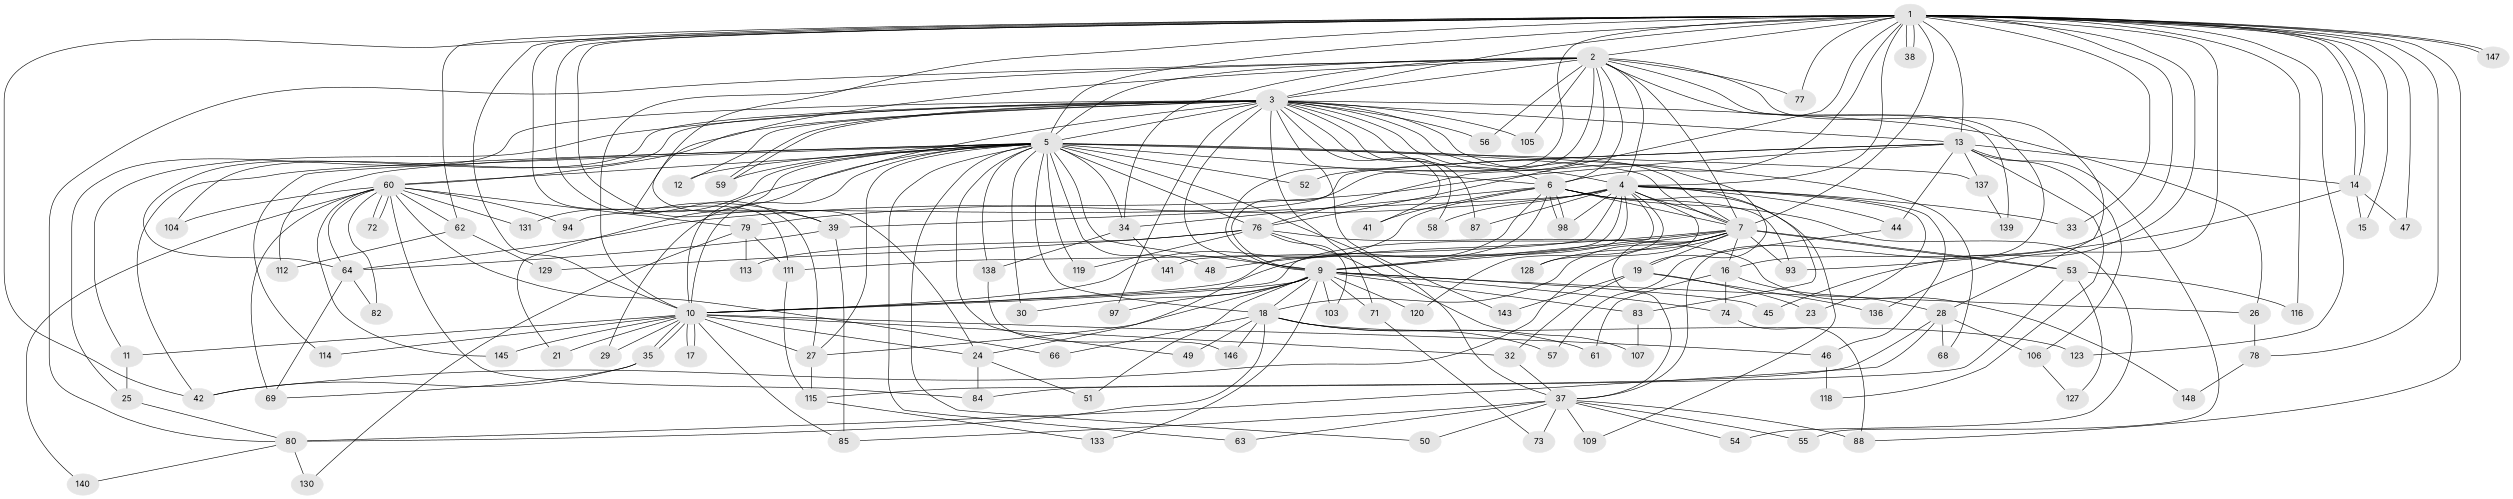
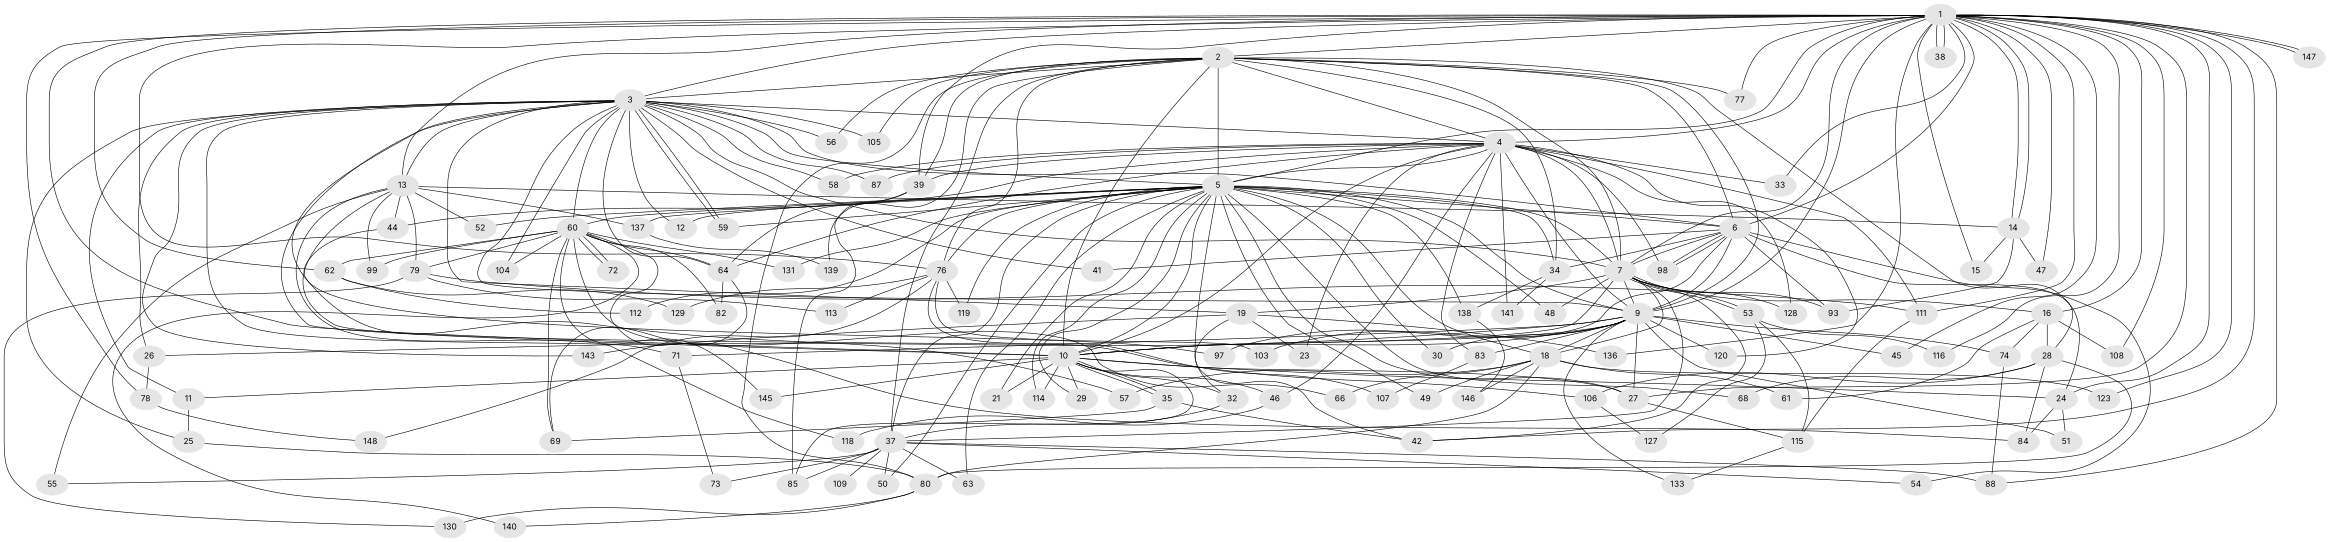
edge "4" -- "5": added
node "94": label "94" -> "99"
edge "6" -- "109": removed
node "17": removed
node "108": added
